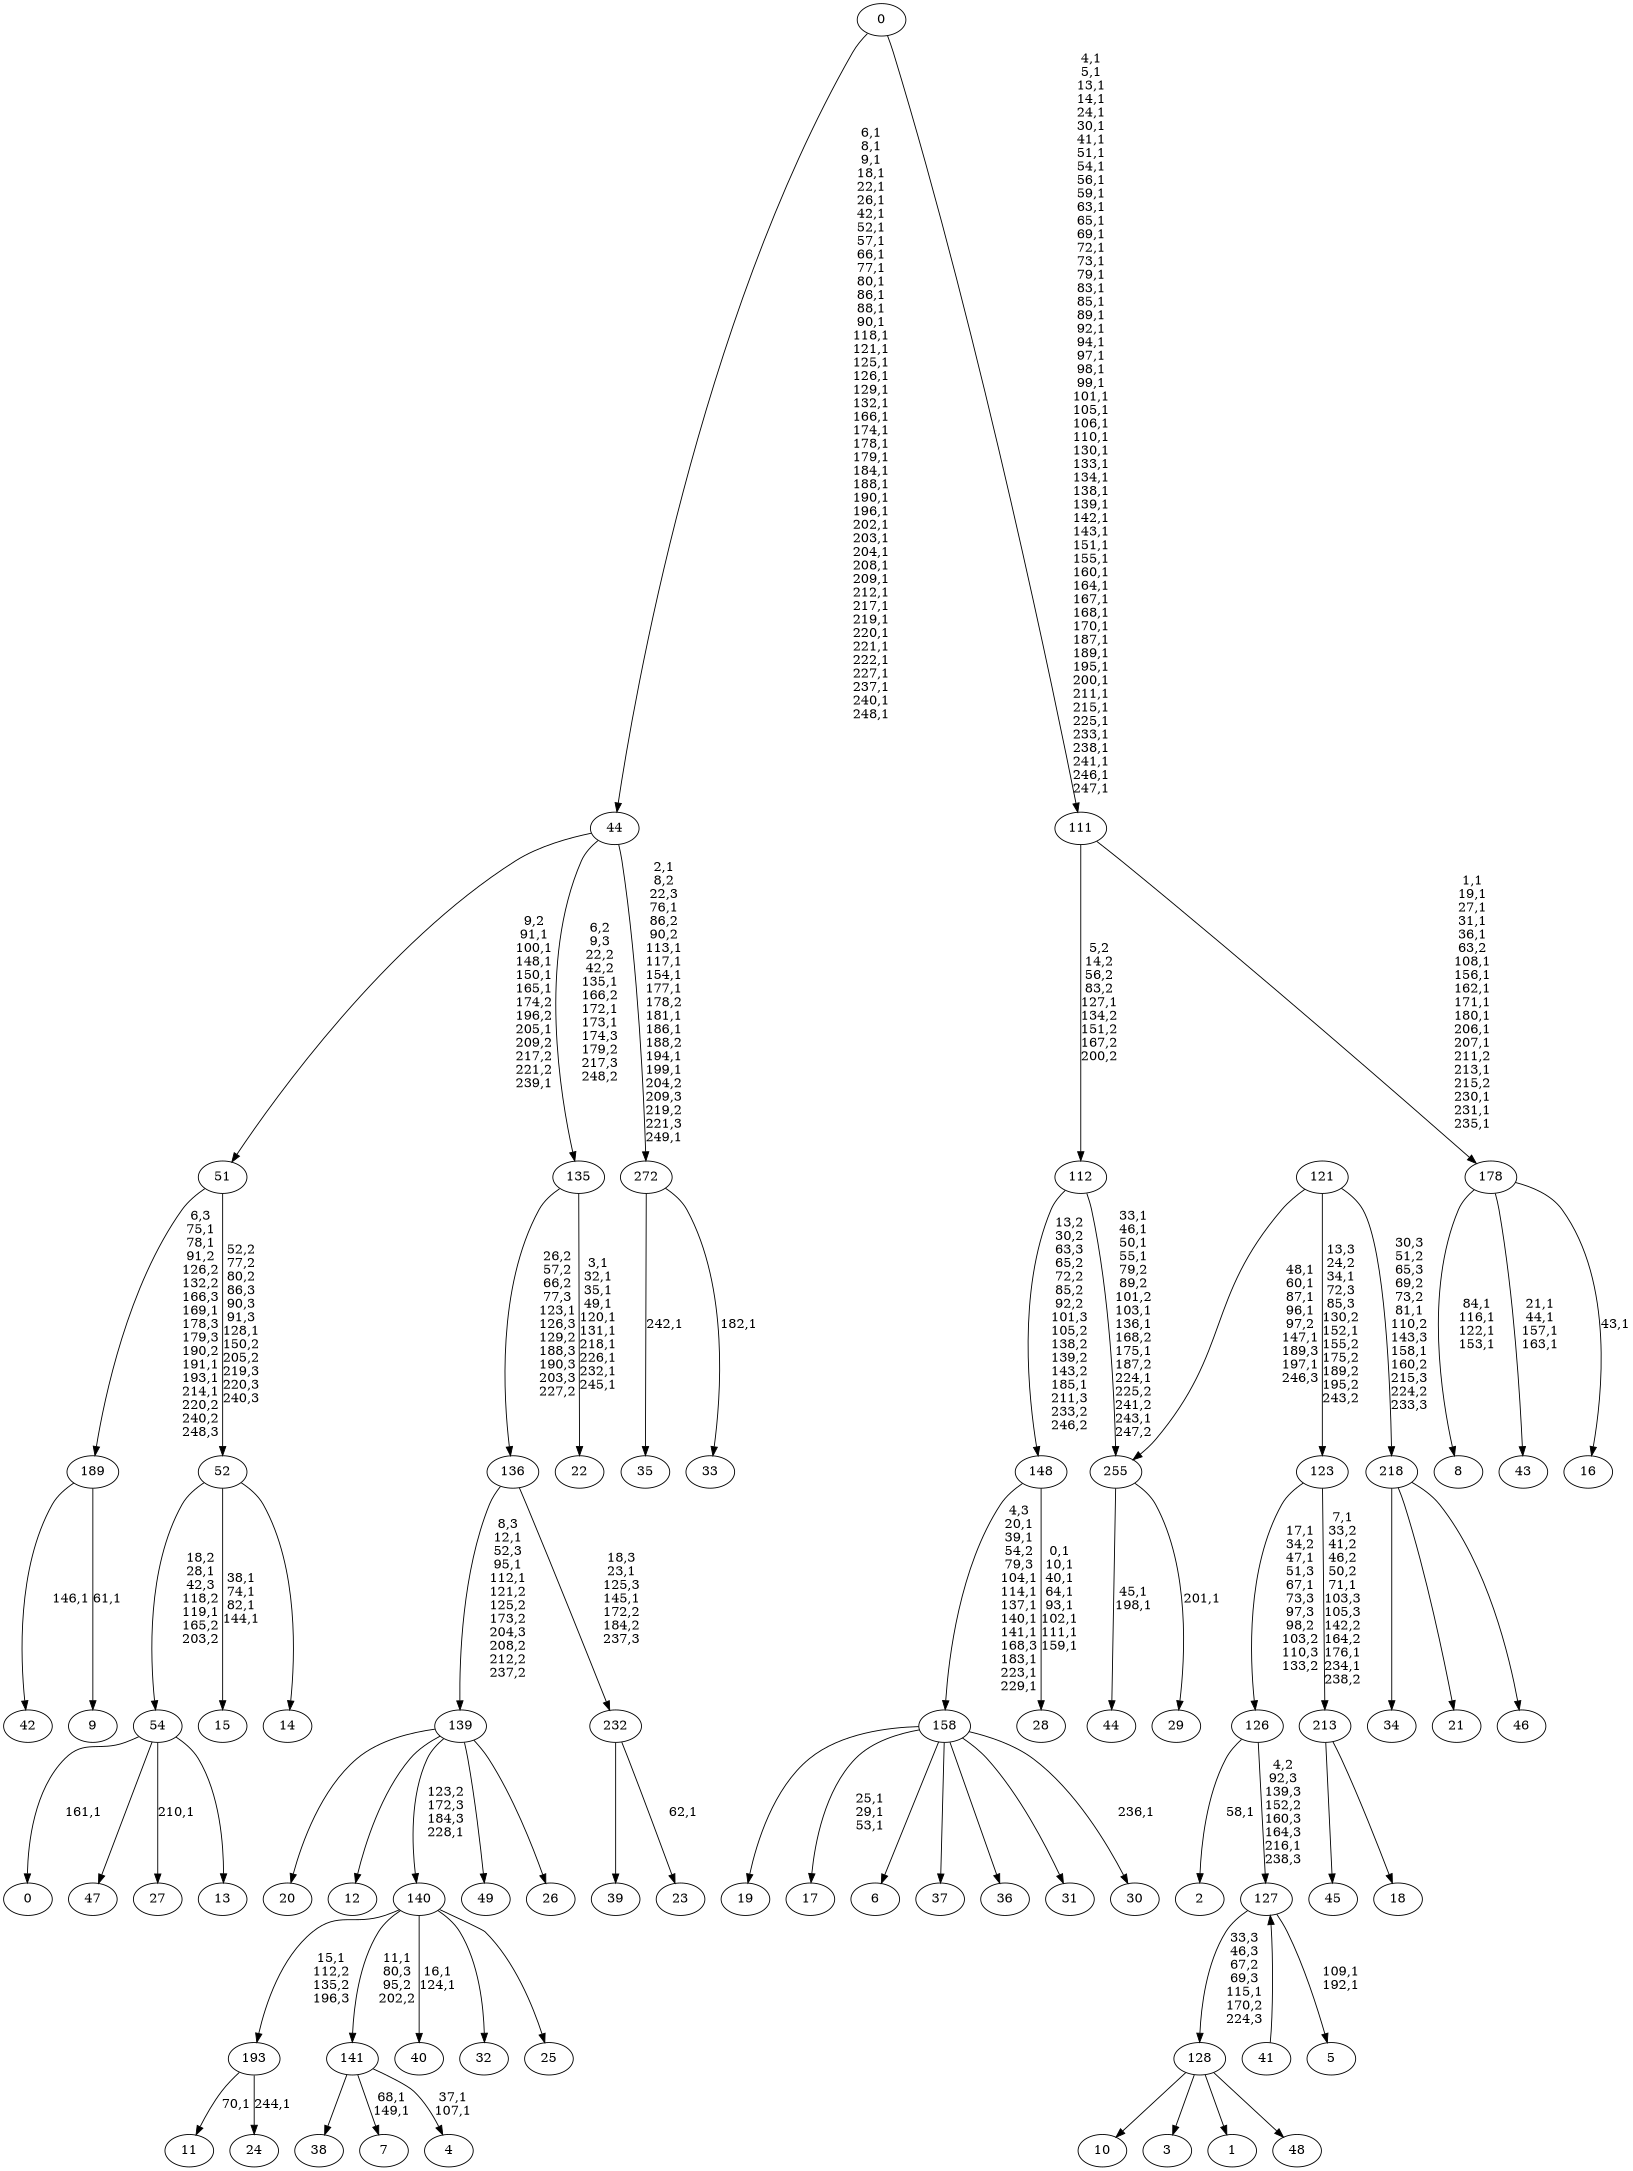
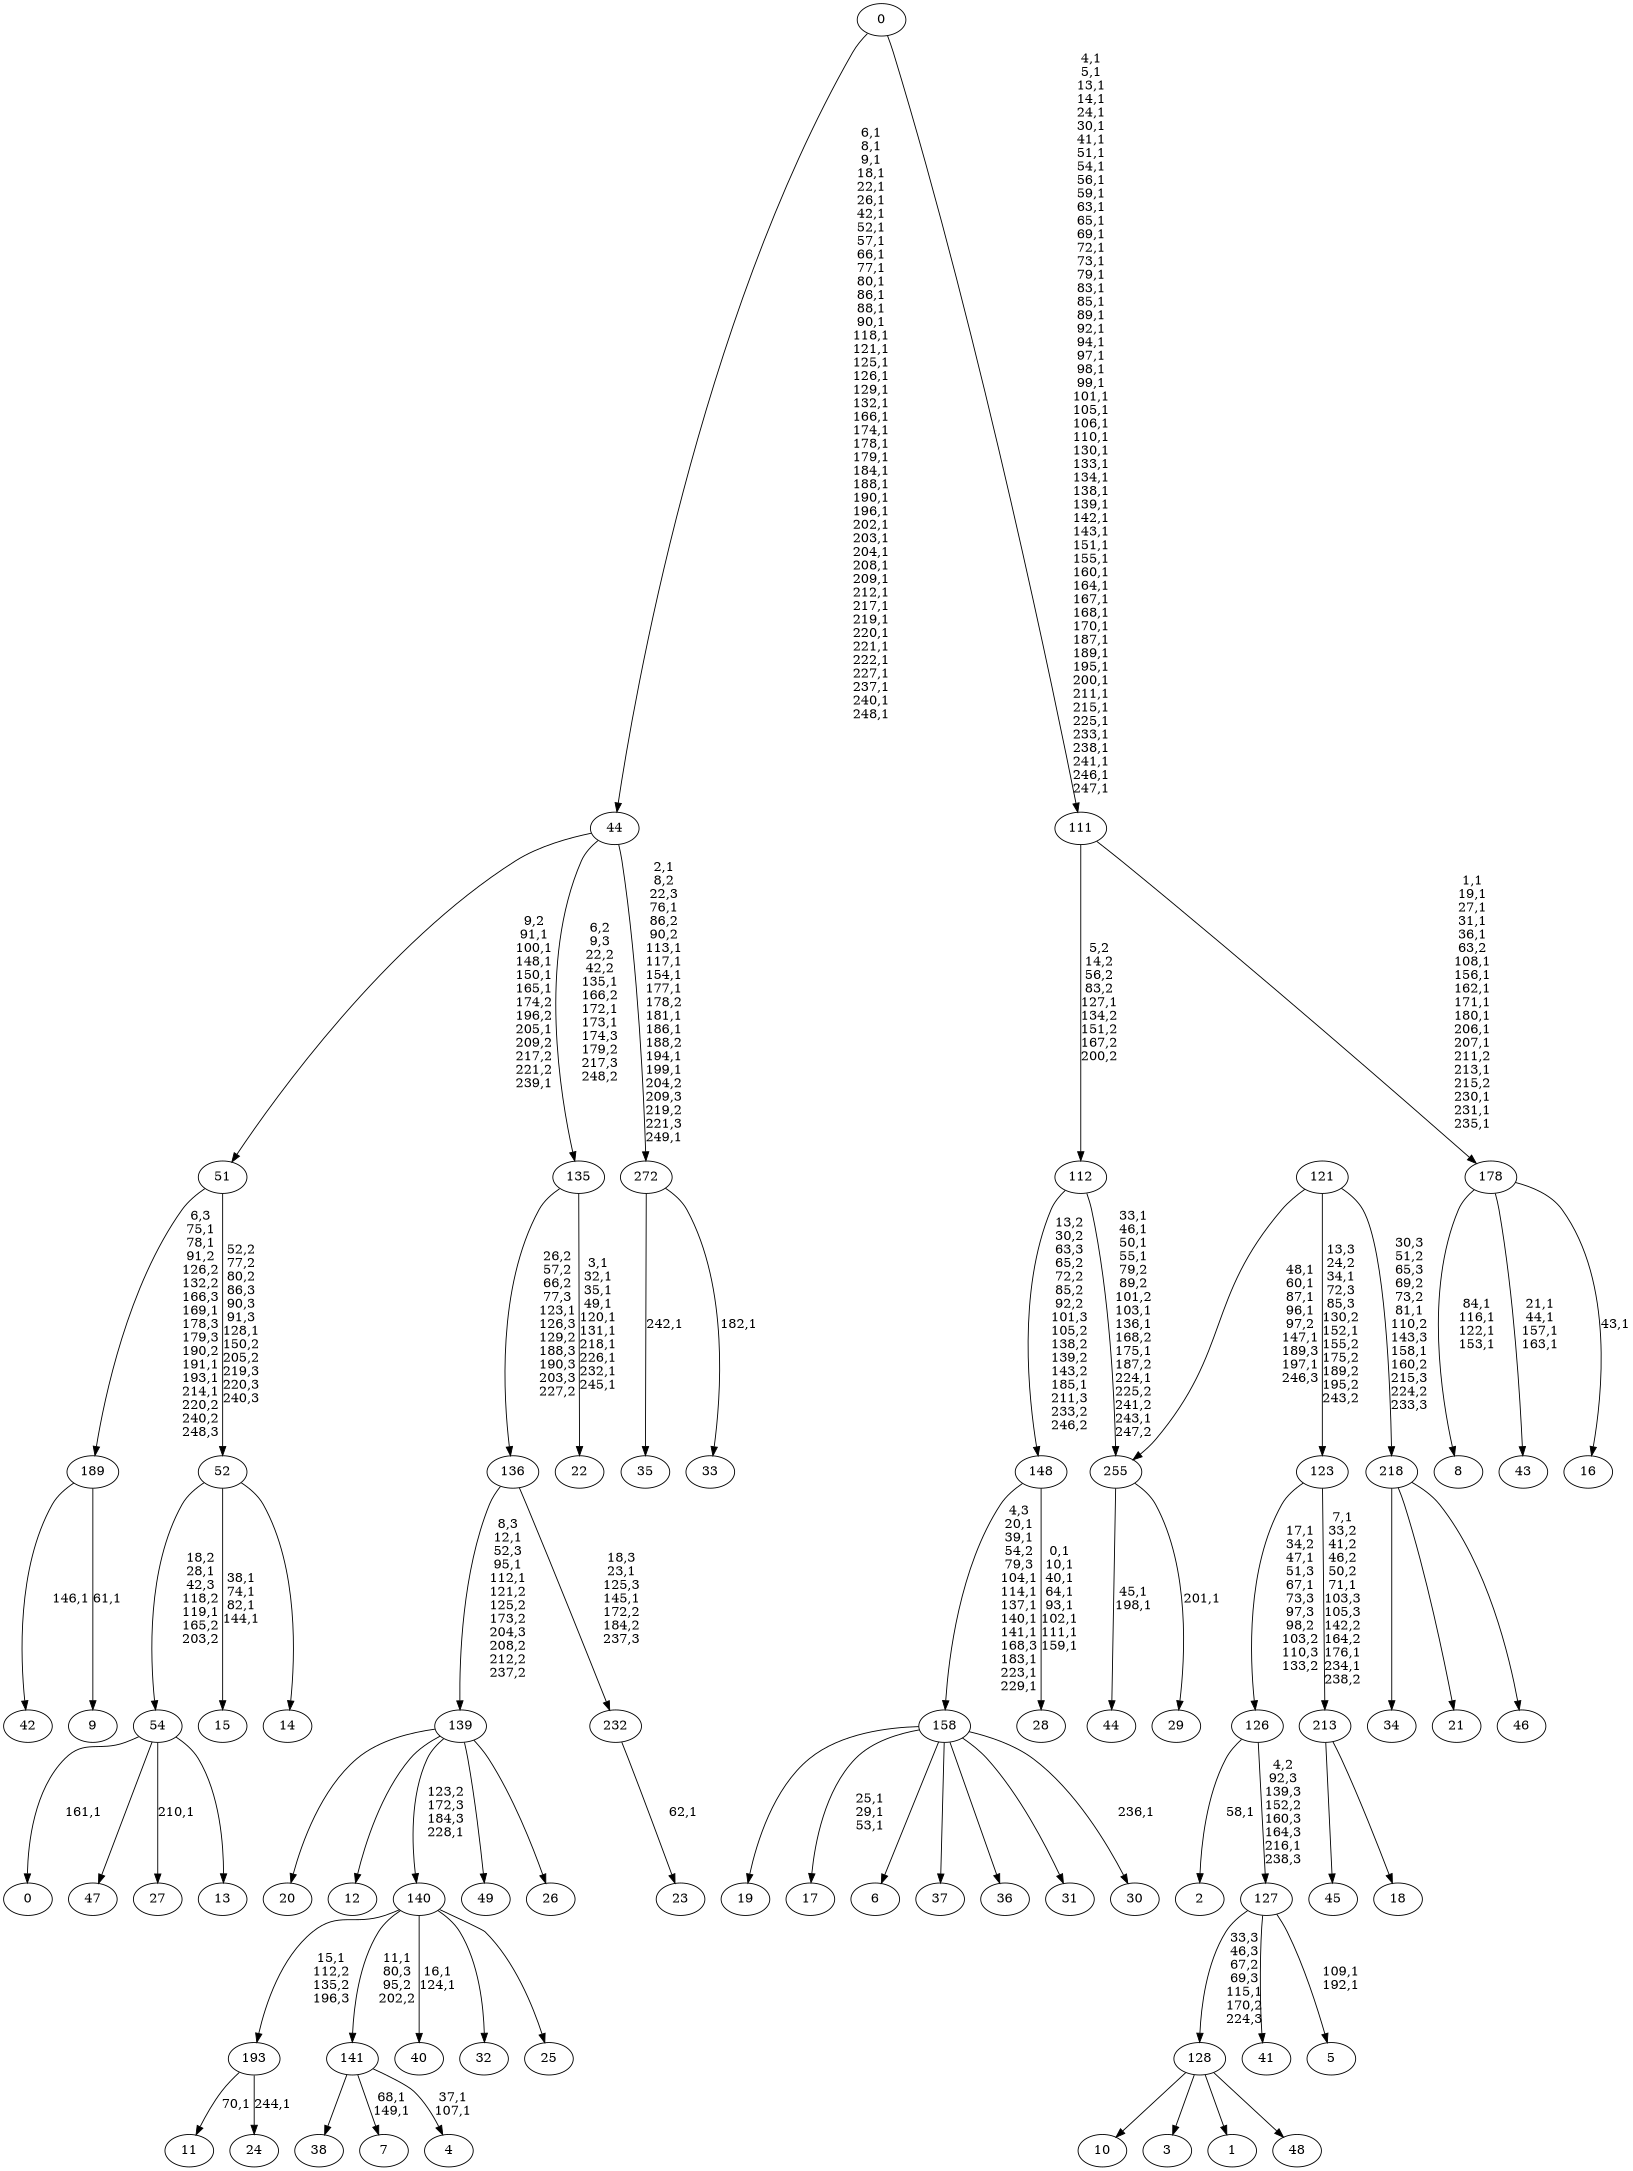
node "39": removed
edge "41" -> "127": reversed
